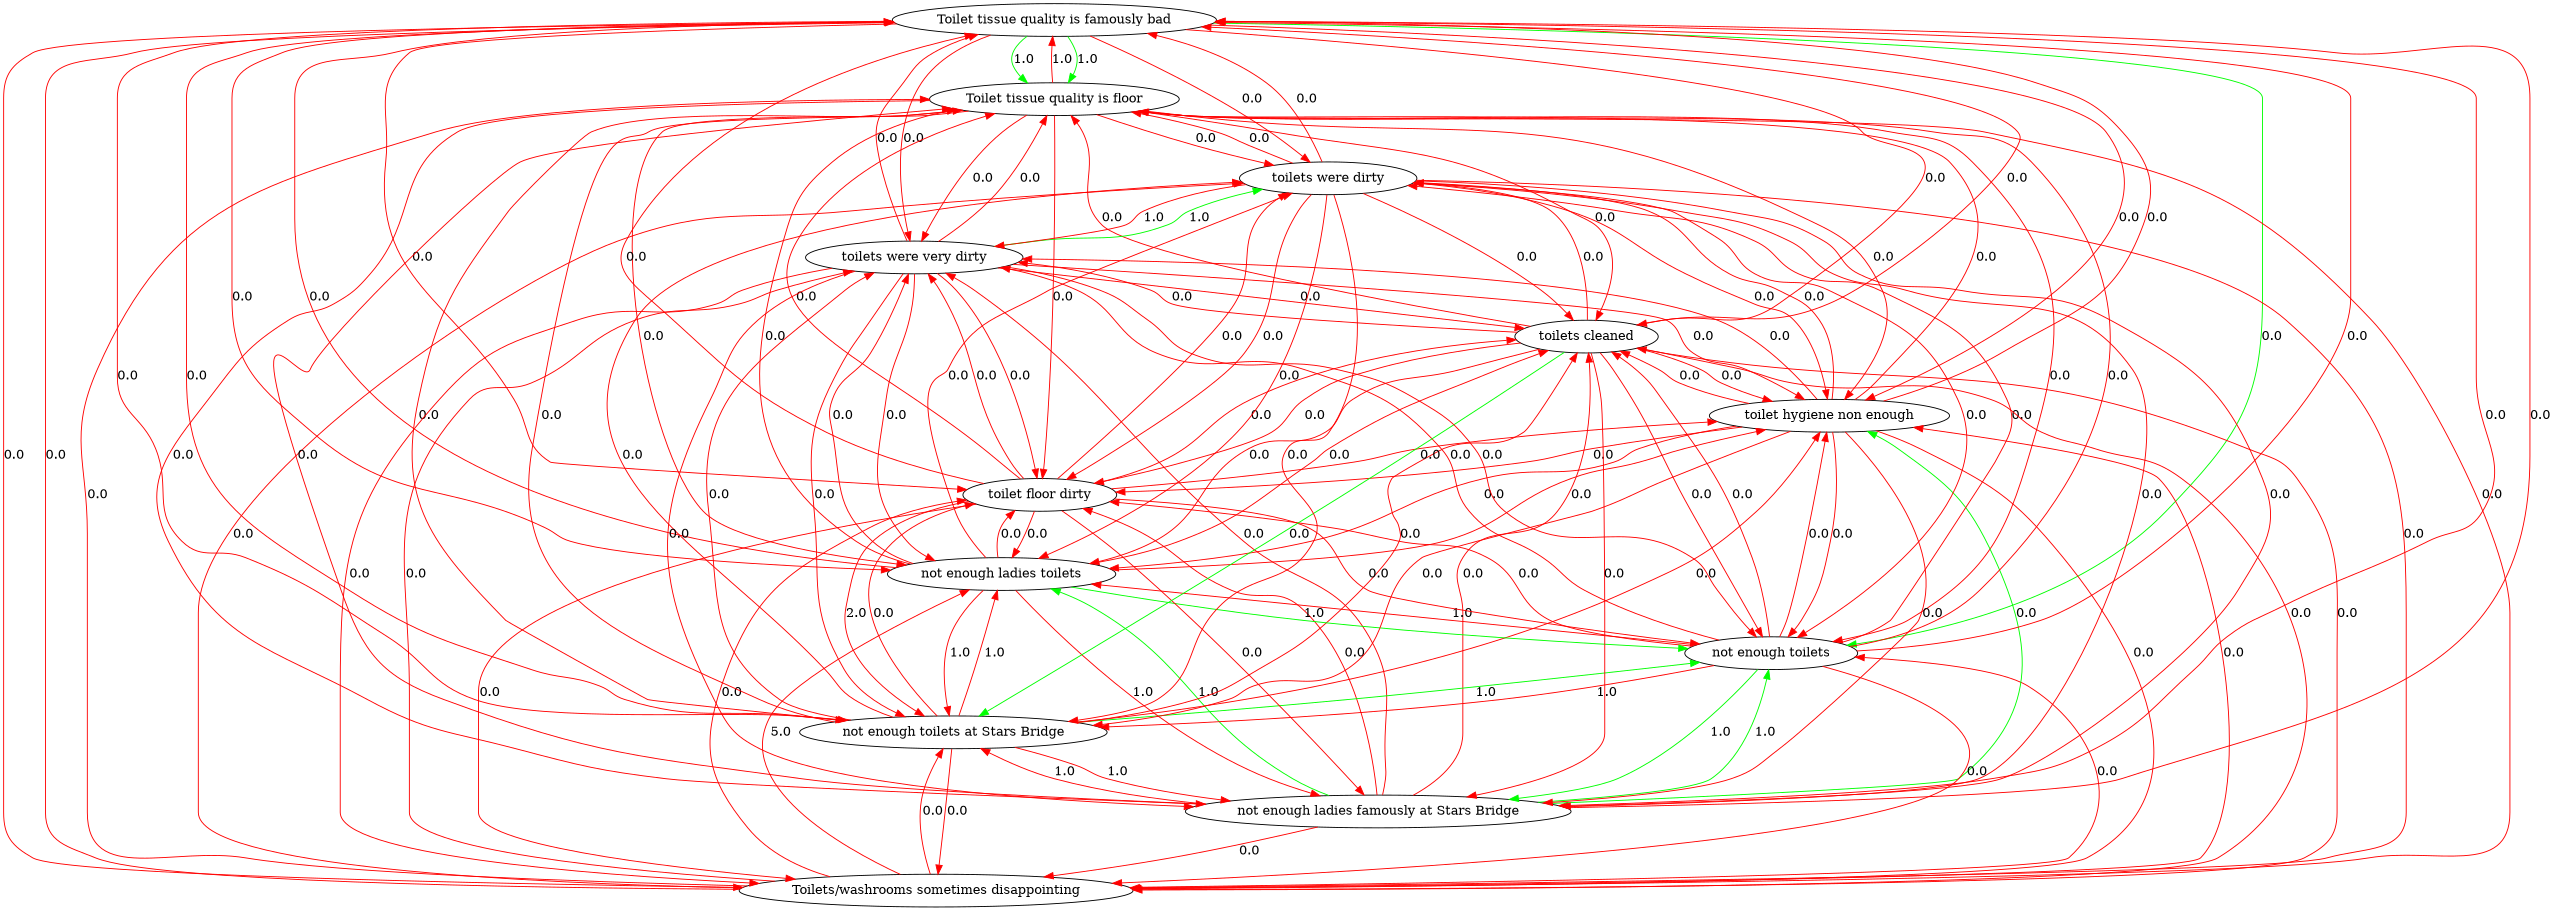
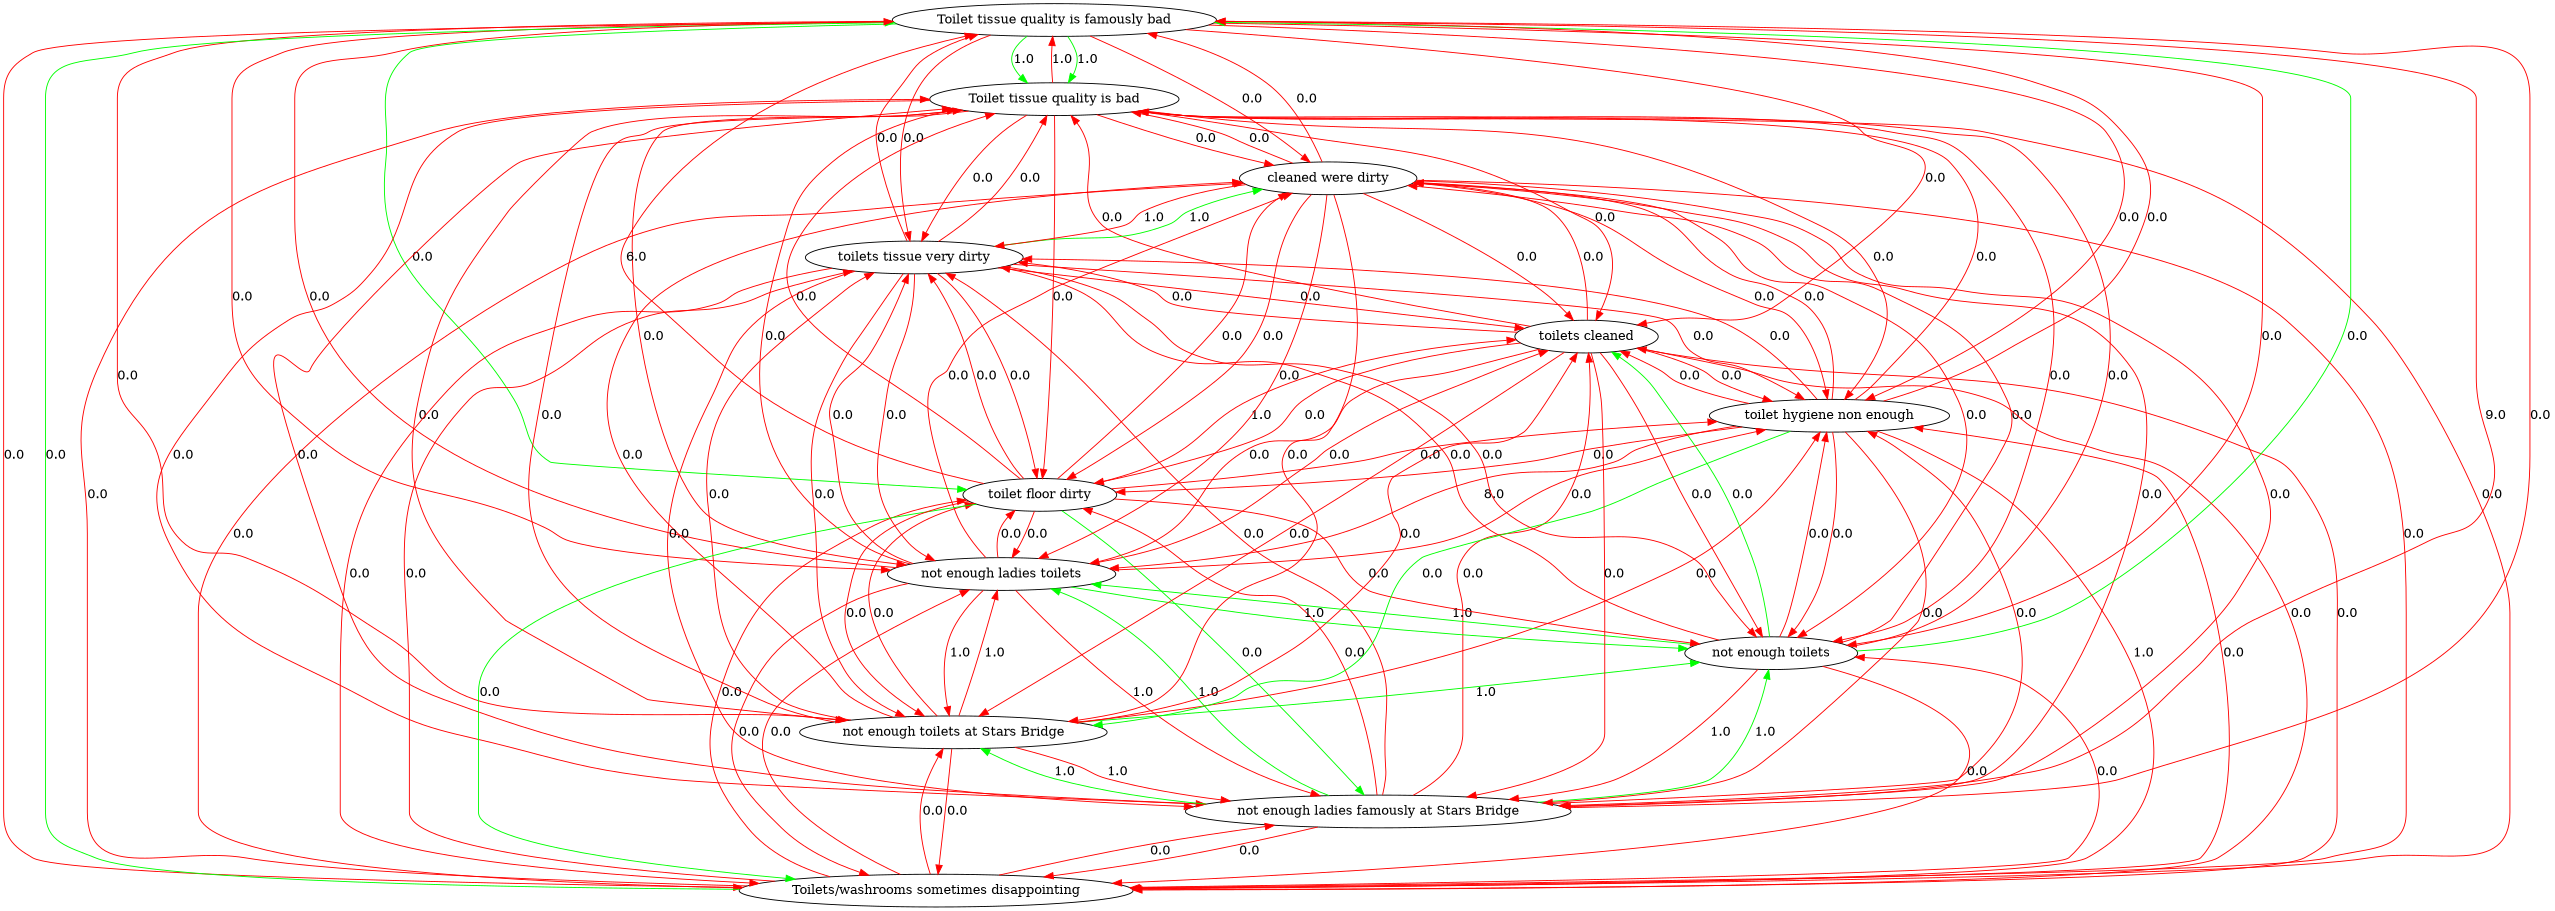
edge "not enough toilets" -> "Toilet tissue quality is famously bad": color red -> green
edge "Toilet tissue quality is famously bad" -> "not enough toilets": color green -> red
edge "toilets cleaned" -> "Toilet tissue quality is famously bad": removed, label "0.0"
node "Toilet tissue quality is floor": label "Toilet tissue quality is floor" -> "Toilet tissue quality is bad"
node "toilets were dirty": label "toilets were dirty" -> "cleaned were dirty"
edge "Toilet tissue quality is famously bad" -> "toilet floor dirty": color red -> green
edge "toilet floor dirty" -> "Toilet tissue quality is famously bad": label "0.0" -> "6.0"
node "toilets were very dirty": label "toilets were very dirty" -> "toilets tissue very dirty"
edge "not enough toilets at Stars Bridge" -> "Toilet tissue quality is famously bad": removed, label "0.0"
edge "Toilets/washrooms sometimes disappointing" -> "Toilet tissue quality is famously bad": color red -> green
edge "toilet floor dirty" -> "toilets cleaned": label "0.0" -> "1.0"
edge "Toilet tissue quality is famously bad" -> "not enough ladies famously at Stars Bridge": label "0.0" -> "9.0"
edge "not enough toilets" -> "toilets cleaned": color red -> green
edge "toilet hygiene non enough" -> "not enough ladies toilets": label "0.0" -> "8.0"
edge "toilets cleaned" -> "not enough toilets at Stars Bridge": color green -> red
edge "not enough toilets" -> "toilet floor dirty": removed, label "0.0"
edge "toilet hygiene non enough" -> "not enough toilets at Stars Bridge": color red -> green
edge "toilet floor dirty" -> "not enough toilets at Stars Bridge": label "2.0" -> "0.0"
edge "not enough toilets" -> "not enough ladies toilets": color red -> green
edge "toilet floor dirty" -> "not enough ladies famously at Stars Bridge": color red -> green
edge "toilet floor dirty" -> "Toilets/washrooms sometimes disappointing": color red -> green
edge "toilet hygiene non enough" -> "Toilets/washrooms sometimes disappointing": label "0.0" -> "1.0"
edge "not enough ladies toilets" -> "Toilets/washrooms sometimes disappointing": added, label "0.0"
edge "not enough toilets" -> "not enough toilets at Stars Bridge": removed, label "1.0"
edge "Toilets/washrooms sometimes disappointing" -> "not enough ladies toilets": label "5.0" -> "0.0"
edge "not enough toilets" -> "not enough ladies famously at Stars Bridge": color green -> red
edge "not enough ladies famously at Stars Bridge" -> "toilet hygiene non enough": color green -> red
edge "not enough ladies famously at Stars Bridge" -> "not enough toilets at Stars Bridge": color red -> green
edge "Toilets/washrooms sometimes disappointing" -> "not enough ladies famously at Stars Bridge": added, label "0.0"
